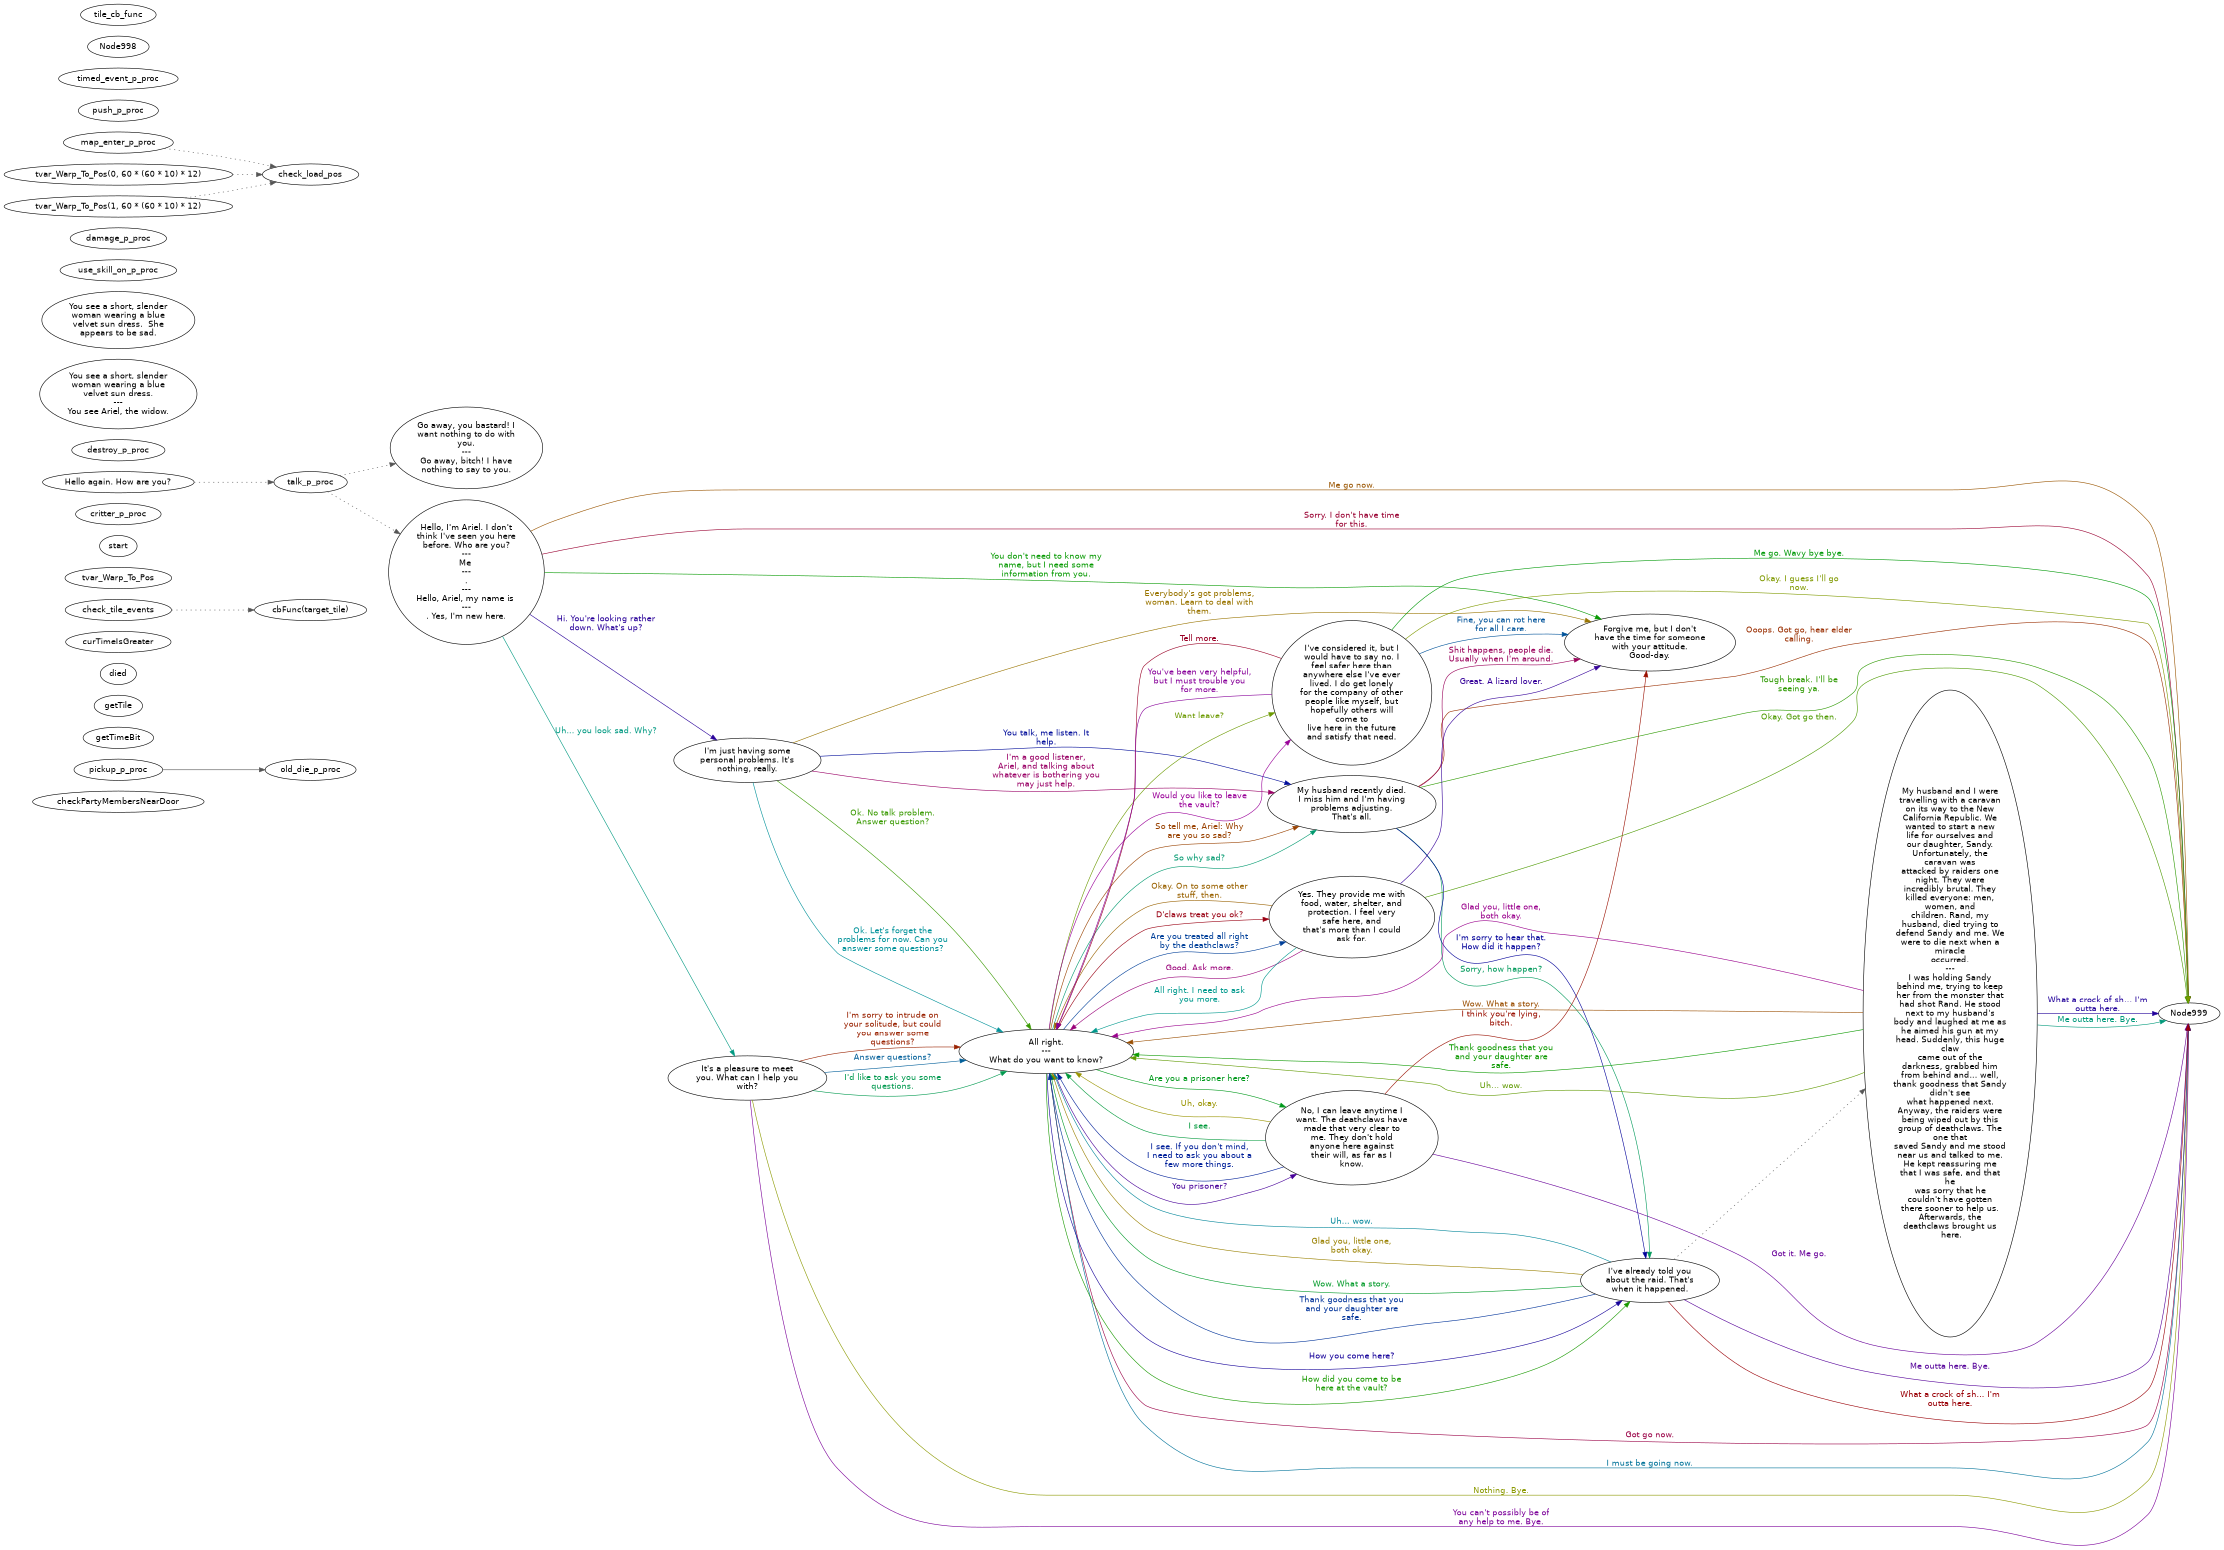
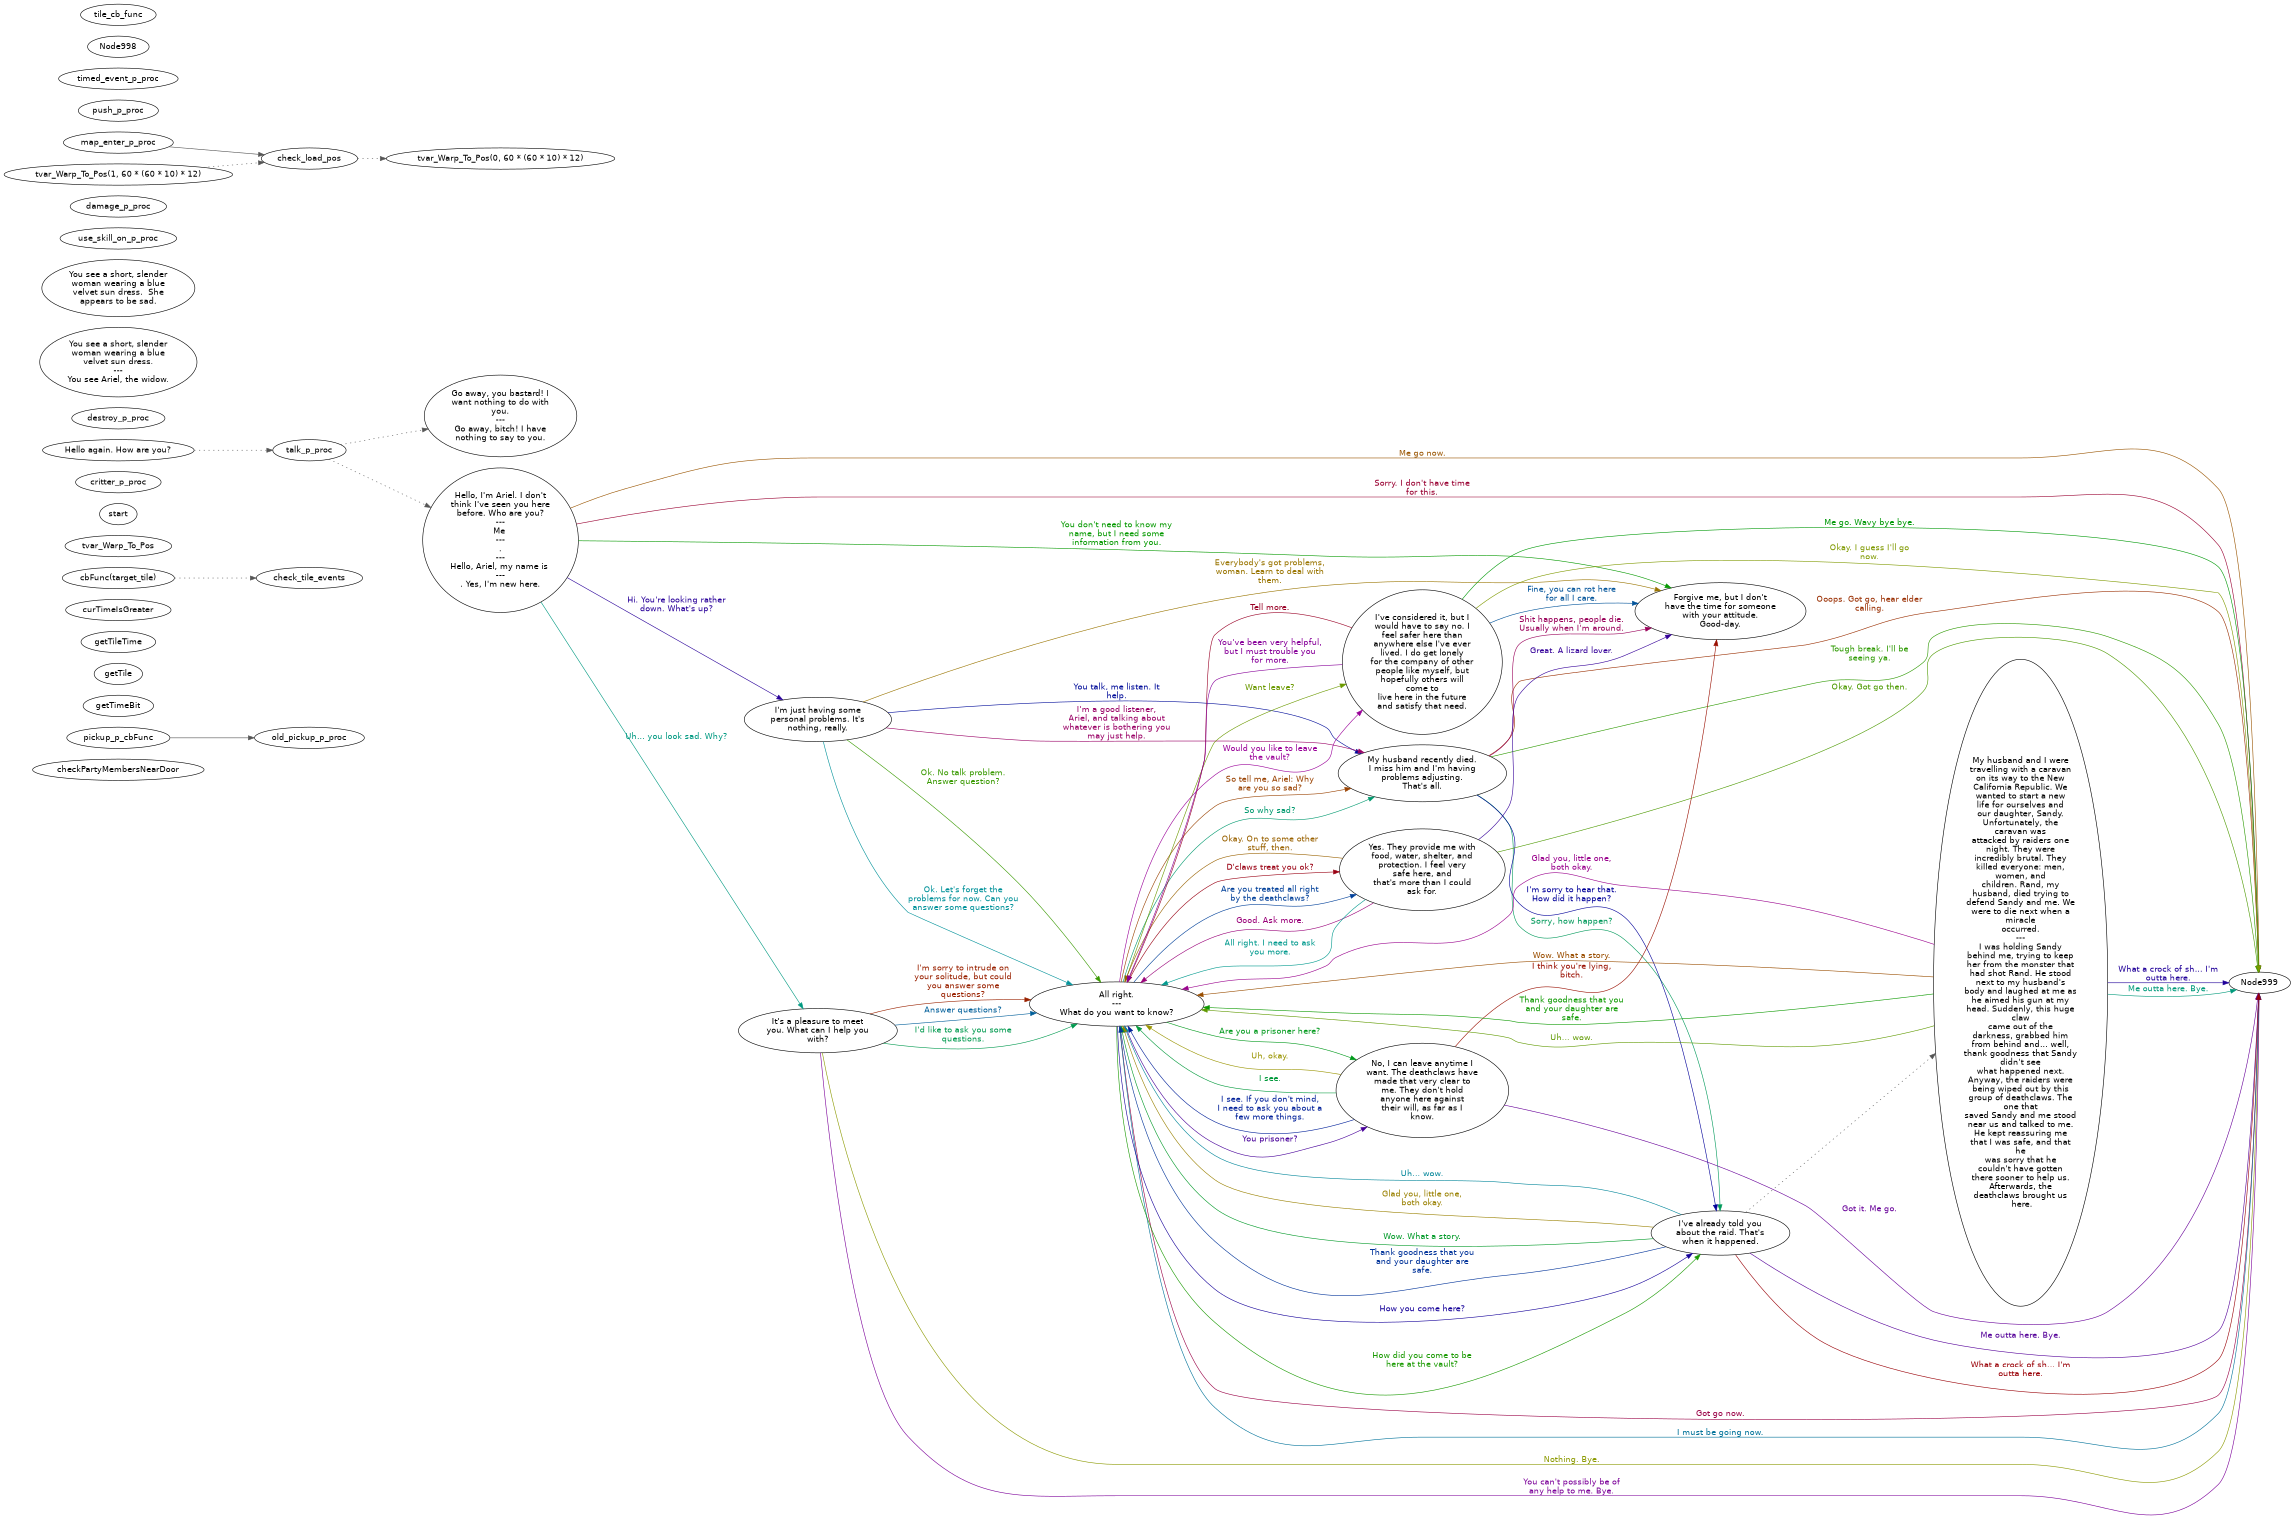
edge "map_enter_p_proc" -> "check_load_pos": style dotted -> solid
edge "tvar_Warp_To_Pos(0, 60 * (60 * 10) * 12)" -> "check_load_pos": reversed
edge "check_tile_events" -> "cbFunc(target_tile)": reversed
node "died": label "died" -> "getTileTime"
node "pickup_p_proc": label "pickup_p_proc" -> "pickup_p_cbFunc"
node "old_die_p_proc": label "old_die_p_proc" -> "old_pickup_p_proc"
